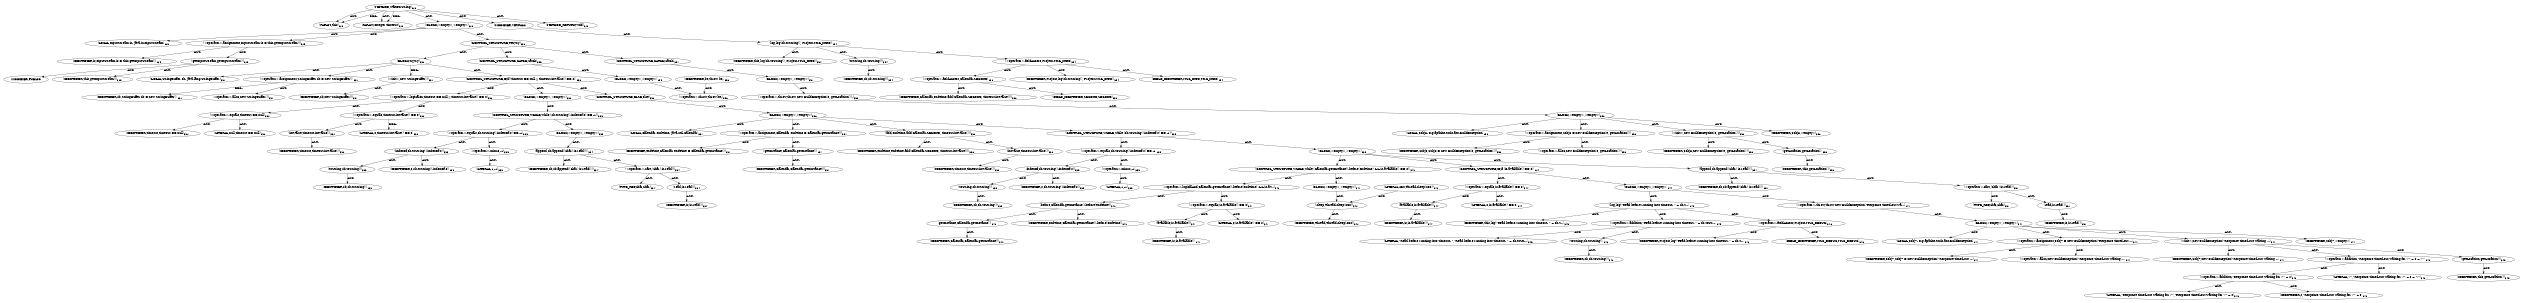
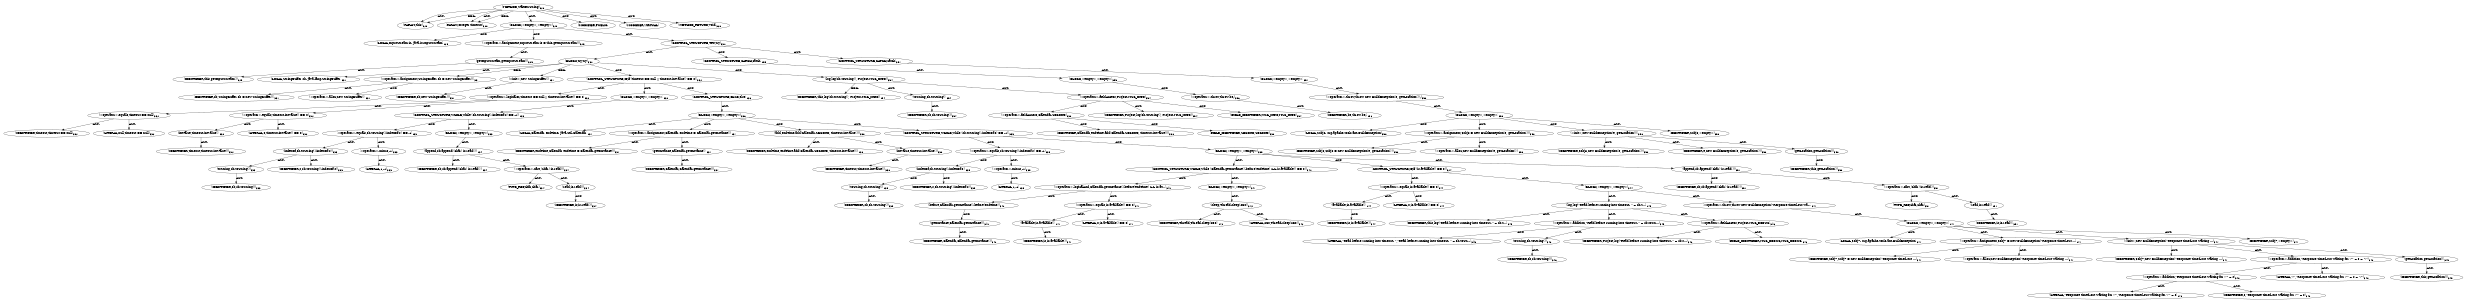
edge "(MODIFIER,VIRTUAL)" -> "(log,log(sb.toString(), Project.MSG_INFO))": now "(BLOCK,try,try)" -> "(log,log(sb.toString(), Project.MSG_INFO))"
edge "(log,log(sb.toString(), Project.MSG_INFO))" -> "(IDENTIFIER,this,log(sb.toString(), Project.MSG_INFO))": label "AST: " -> "DDG: "
node "(IDENTIFIER,is,InputStream is = this.getInputStream())": removed
edge "(getInputStream,getInputStream())" -> "(MODIFIER,PUBLIC)": now "(METHOD,waitForString)" -> "(MODIFIER,PUBLIC)"
edge "(BLOCK,try,try)" -> "(<operator>.assignment,StringBuffer sb = new StringBuffer())": label "AST: " -> "DDG: "
edge "(IDENTIFIER,be,throw be;)" -> "(<operator>.throw,throw be;)": reversed
edge "(<operator>.assignment,StringBuffer sb = new StringBuffer())" -> "(IDENTIFIER,sb,StringBuffer sb = new StringBuffer())": label "DDG: " -> "AST: "
edge "(<operator>.equals,timeout.intValue() == 0)" -> "(LITERAL,0,timeout.intValue() == 0)": label "DDG: " -> "AST: "
node "(IDENTIFIER,e,new BuildException(e, getLocation()))": added
edge "(LITERAL,250,Thread.sleep(250))" -> "(sleep,Thread.sleep(250))": reversed
node "(IDENTIFIER,endTime,Calendar.getInstance().before(endTime))": removed
